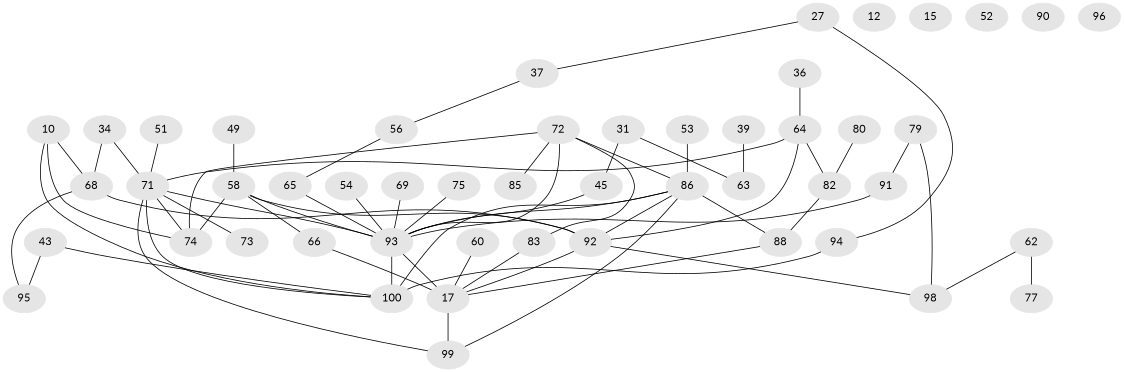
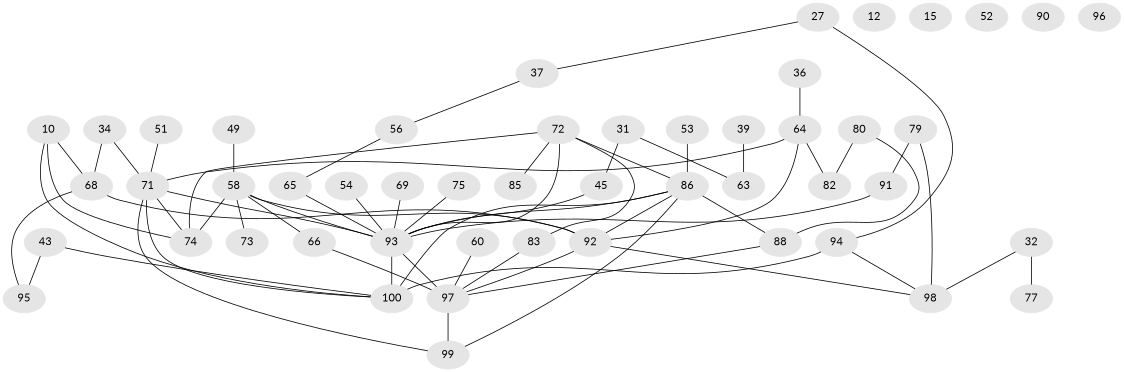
edge "71" -- "73": now "58" -- "73"
edge "82" -- "88": now "80" -- "88"
node "62": label "62" -> "32"
edge "94" -- "98": added
node "17": label "17" -> "97"
